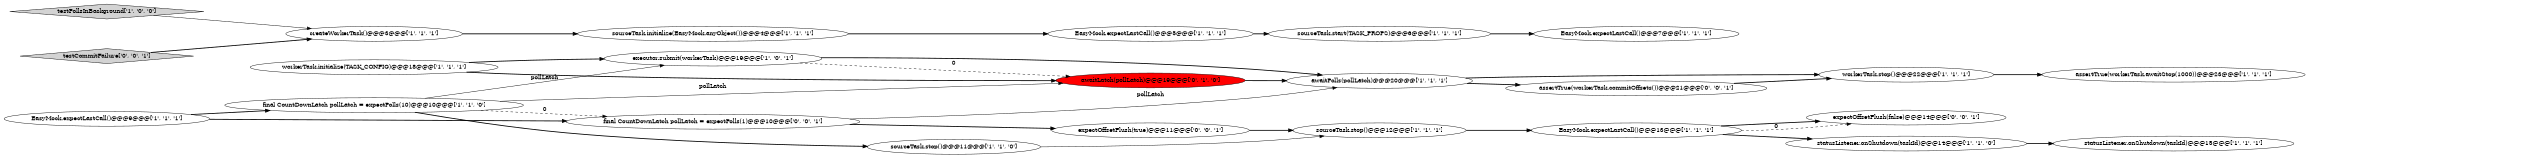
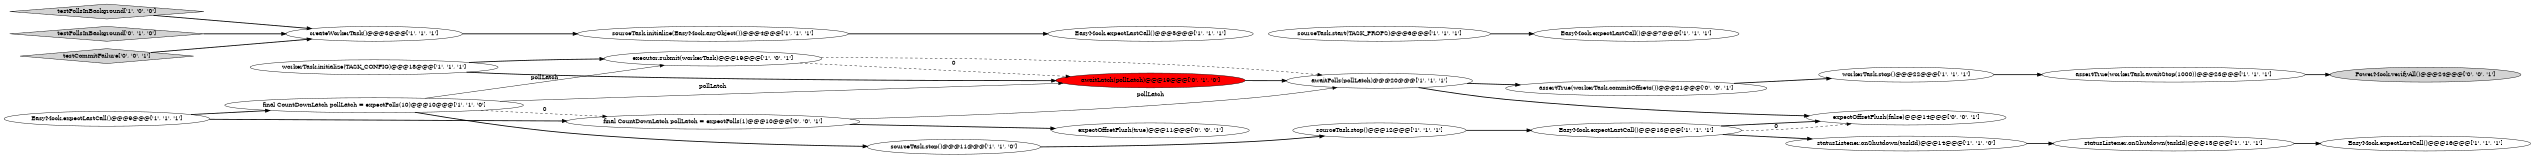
edge "testPollsInBackground['1', '0', '0']" -> "createWorkerTask()@@@3@@@['1', '1', '1']": style solid -> bold
node "testPollsInBackground['0', '1', '0']": added
edge "EasyMock.expectLastCall()@@@5@@@['1', '1', '1']" -> "sourceTask.start(TASK_PROPS)@@@6@@@['1', '1', '1']": removed
edge "executor.submit(workerTask)@@@19@@@['1', '0', '1']" -> "awaitPolls(pollLatch)@@@20@@@['1', '1', '1']": style bold -> dashed
edge "awaitPolls(pollLatch)@@@20@@@['1', '1', '1']" -> "workerTask.stop()@@@22@@@['1', '1', '1']": now "awaitPolls(pollLatch)@@@20@@@['1', '1', '1']" -> "expectOffsetFlush(false)@@@14@@@['0', '0', '1']"
node "PowerMock.verifyAll()@@@24@@@['0', '0', '1']": added
edge "expectOffsetFlush(true)@@@11@@@['0', '0', '1']" -> "sourceTask.stop()@@@12@@@['1', '1', '1']": removed
edge "sourceTask.stop()@@@11@@@['1', '1', '0']" -> "sourceTask.stop()@@@12@@@['1', '1', '1']": style solid -> bold
node "EasyMock.expectLastCall()@@@16@@@['1', '1', '1']": added
